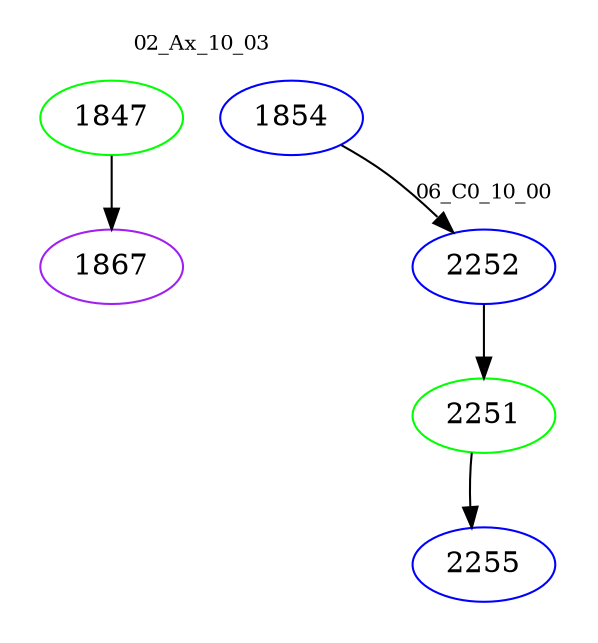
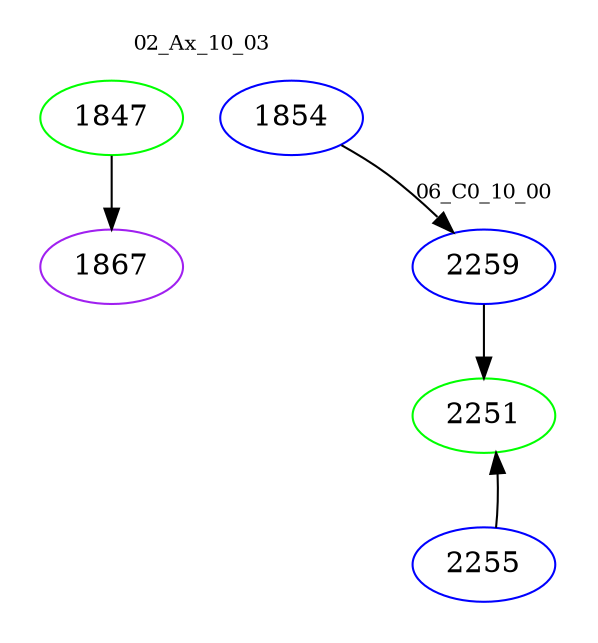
node "2252": label "2252" -> "2259"
edge "2251" -> "2255": reversed
